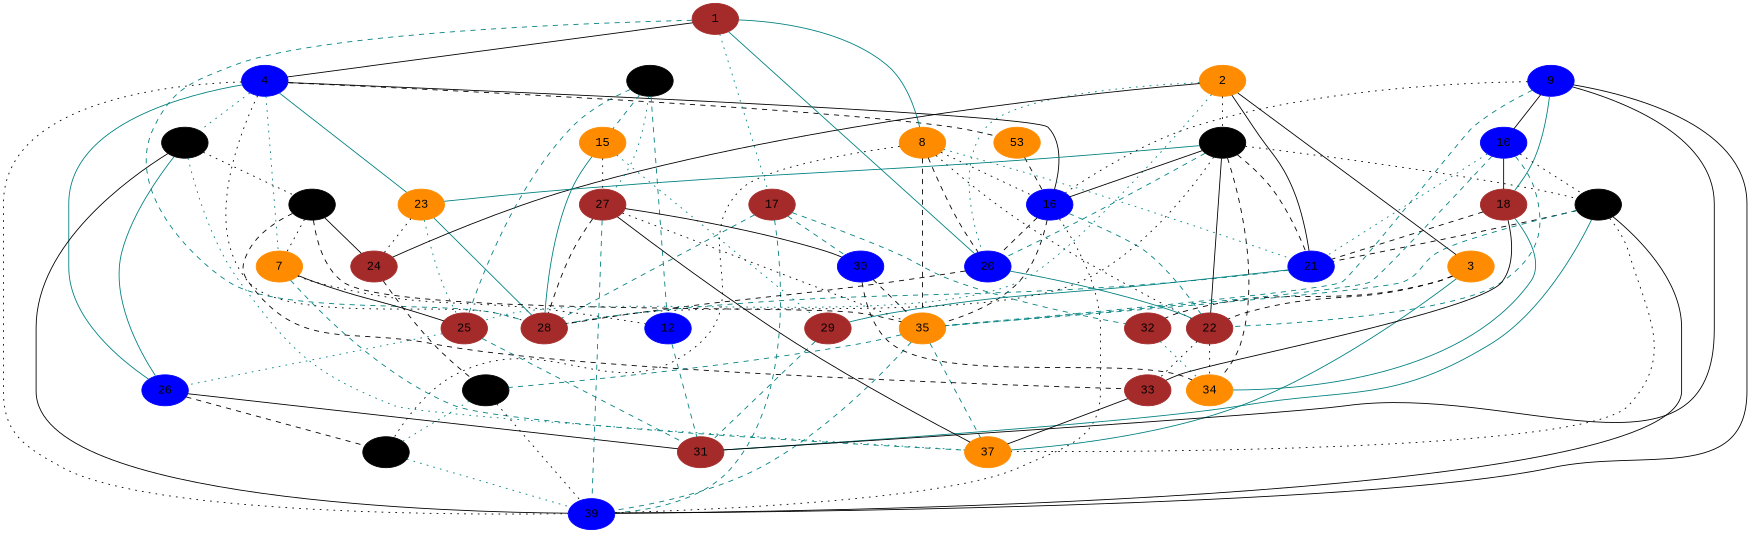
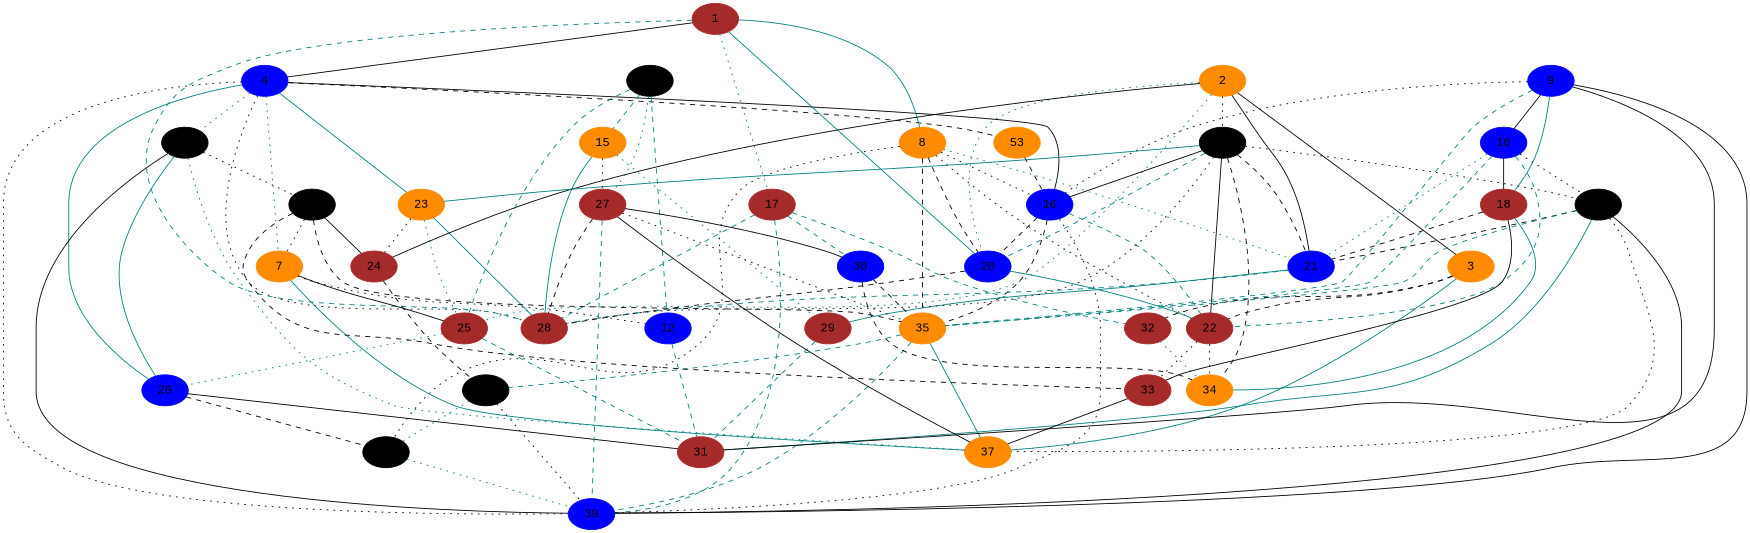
edge "35" -- "37": style dashed -> solid
edge "7" -- "37": style dashed -> solid
